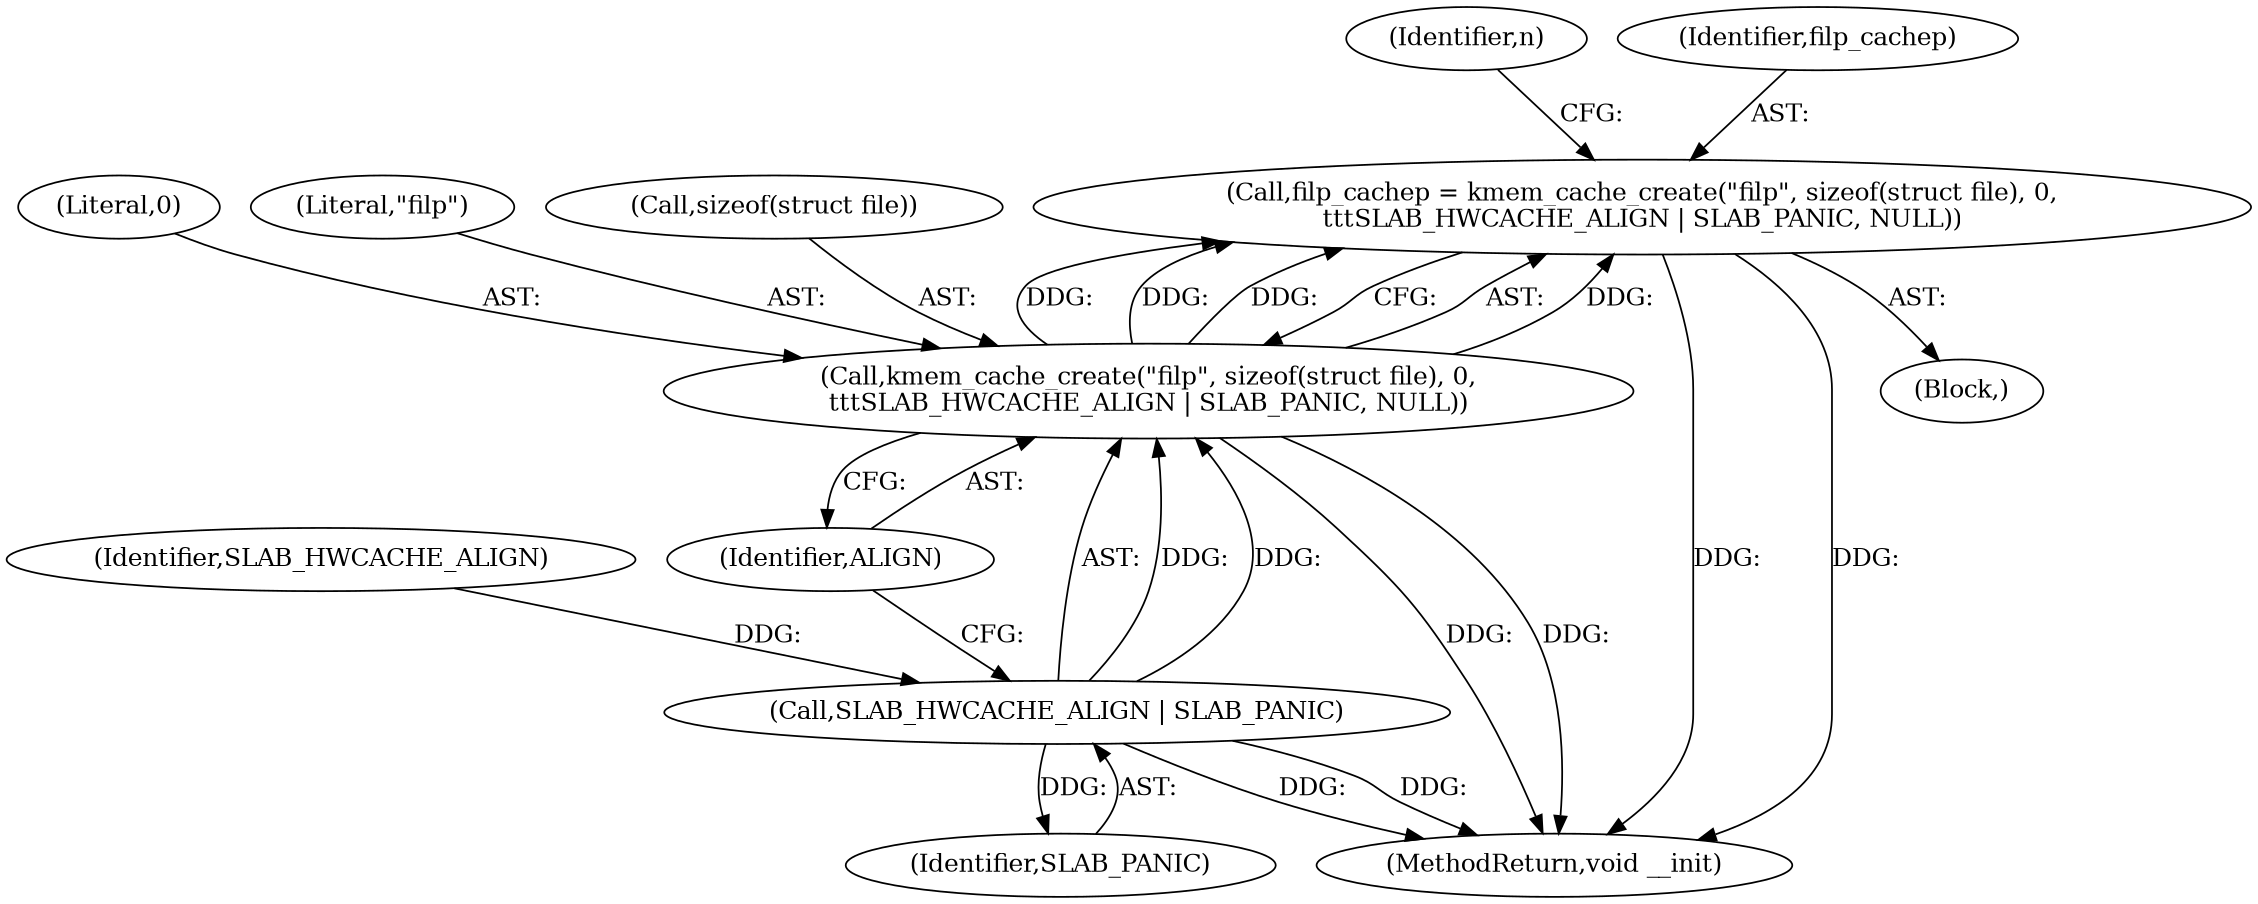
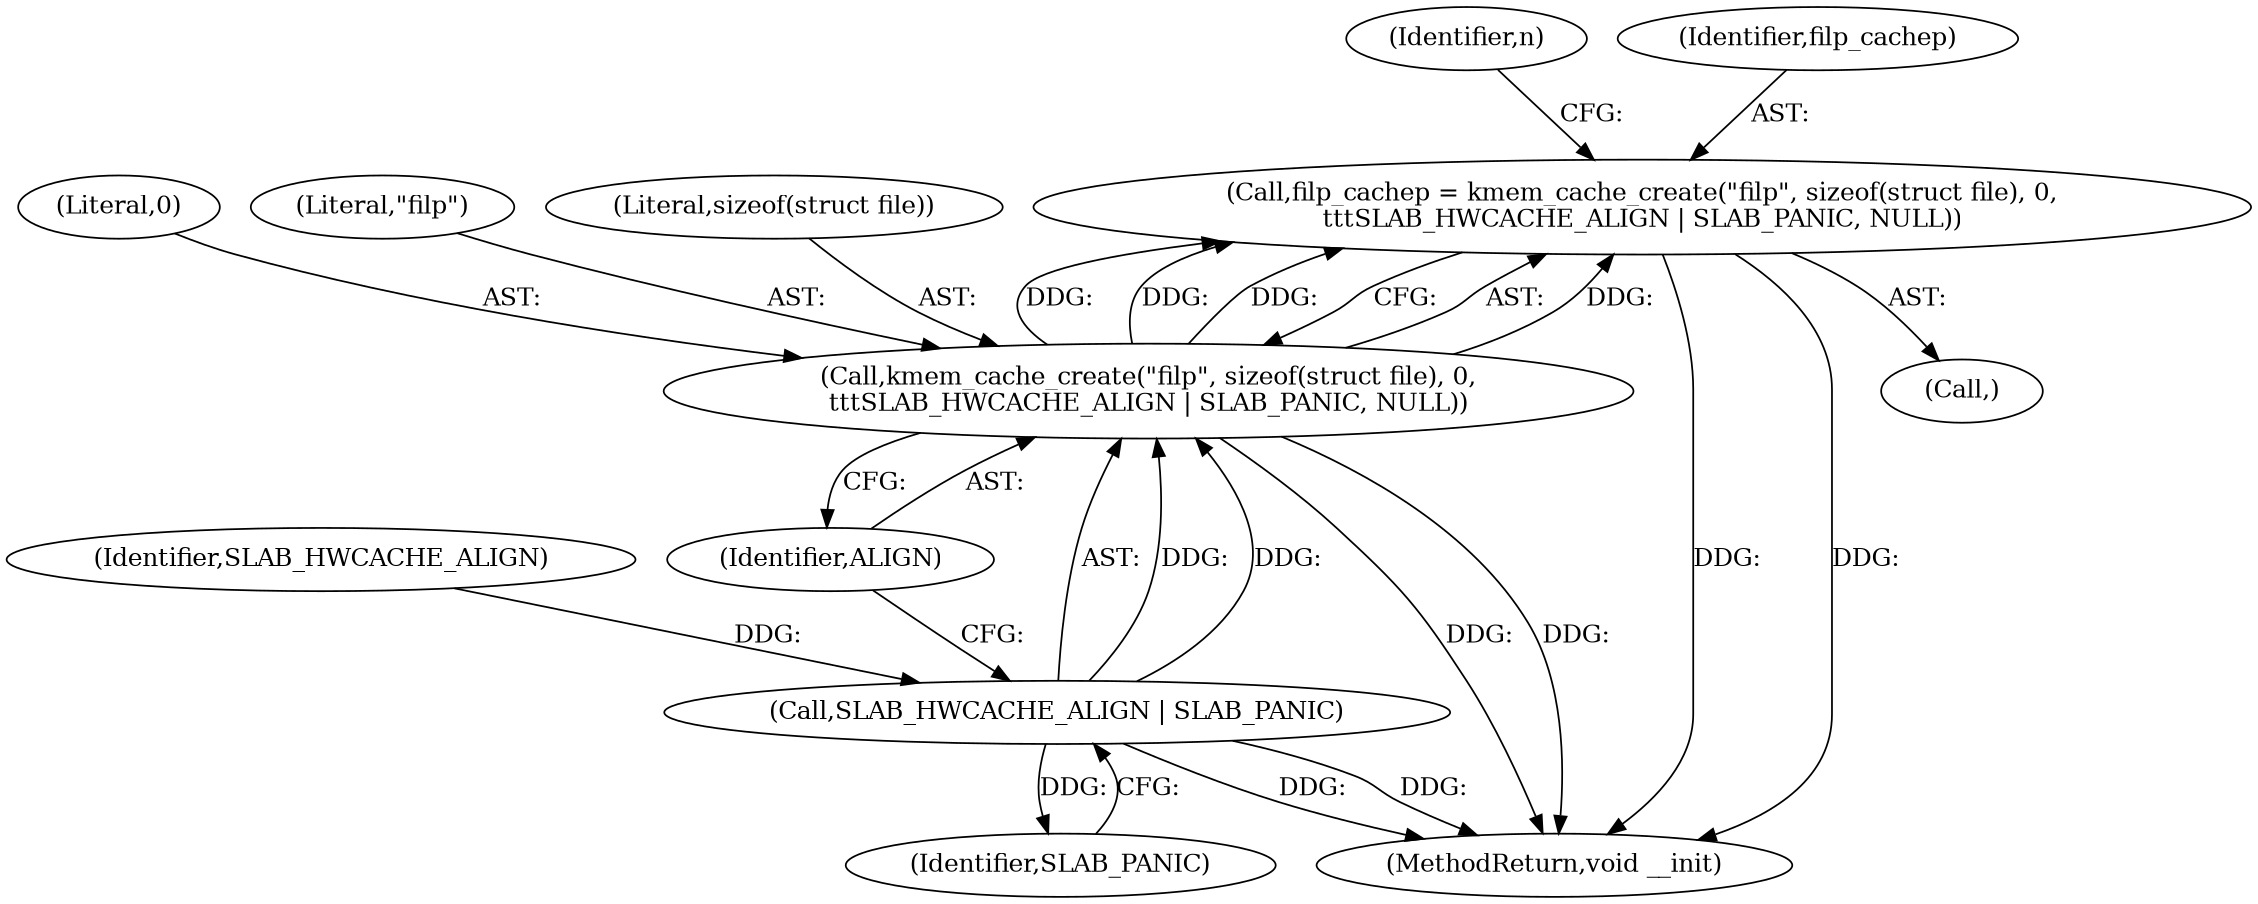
node "(Call,sizeof(struct file))": label "(Call,sizeof(struct file))" -> "(Literal,sizeof(struct file))"
node "(Block,)": label "(Block,)" -> "(Call,)"
edge "(Identifier,SLAB_PANIC)" -> "(Call,SLAB_HWCACHE_ALIGN | SLAB_PANIC)": label "AST: " -> "CFG: "
